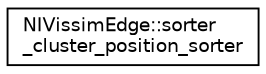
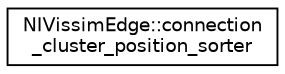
node "NIVissimEdge::sorter _cluster_position_sorter": label "NIVissimEdge::sorter _cluster_position_sorter" -> "NIVissimEdge::connection _cluster_position_sorter"
